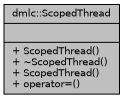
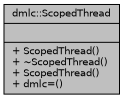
node "dmlc::ScopedThread": text "+ operator=()" -> "+ dmlc=()"
